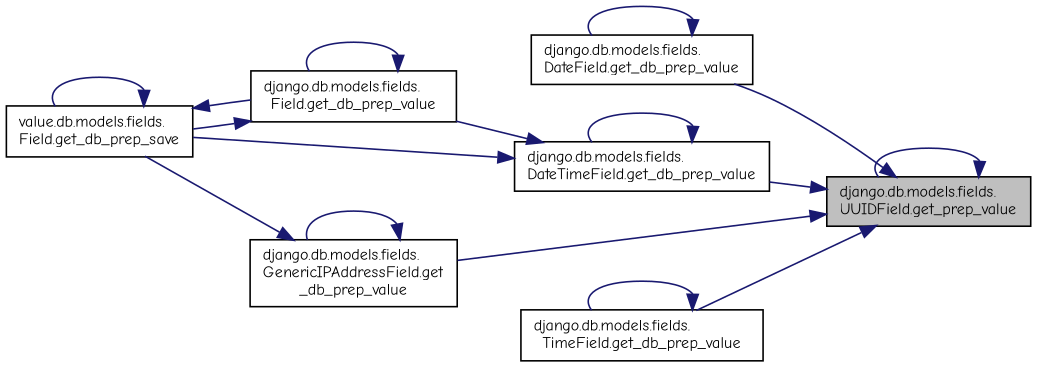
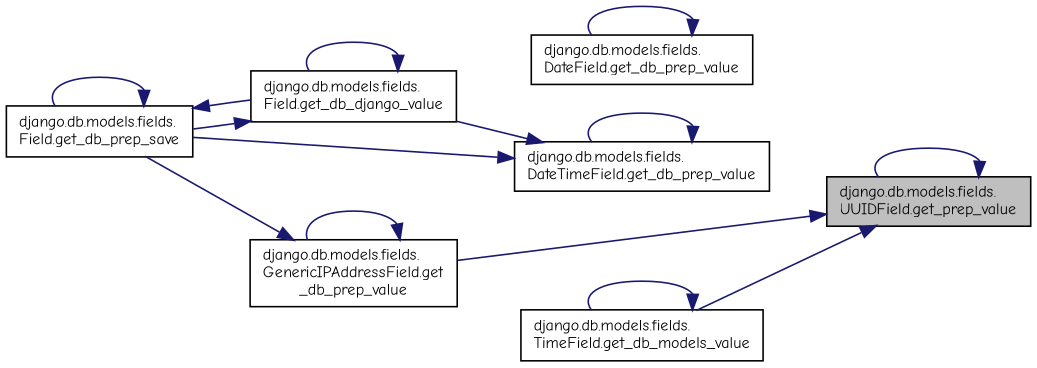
node "django.db.models.fields. Field.get_db_prep_value": label "django.db.models.fields. Field.get_db_prep_value" -> "django.db.models.fields. Field.get_db_django_value"
edge "django.db.models.fields. DateField.get_db_prep_value" -> "django.db.models.fields. UUIDField.get_prep_value": removed
node "value.db.models.fields. Field.get_db_prep_save": label "value.db.models.fields. Field.get_db_prep_save" -> "django.db.models.fields. Field.get_db_prep_save"
edge "django.db.models.fields. DateTimeField.get_db_prep_value" -> "django.db.models.fields. UUIDField.get_prep_value": removed
node "django.db.models.fields. TimeField.get_db_prep_value": label "django.db.models.fields. TimeField.get_db_prep_value" -> "django.db.models.fields. TimeField.get_db_models_value"
